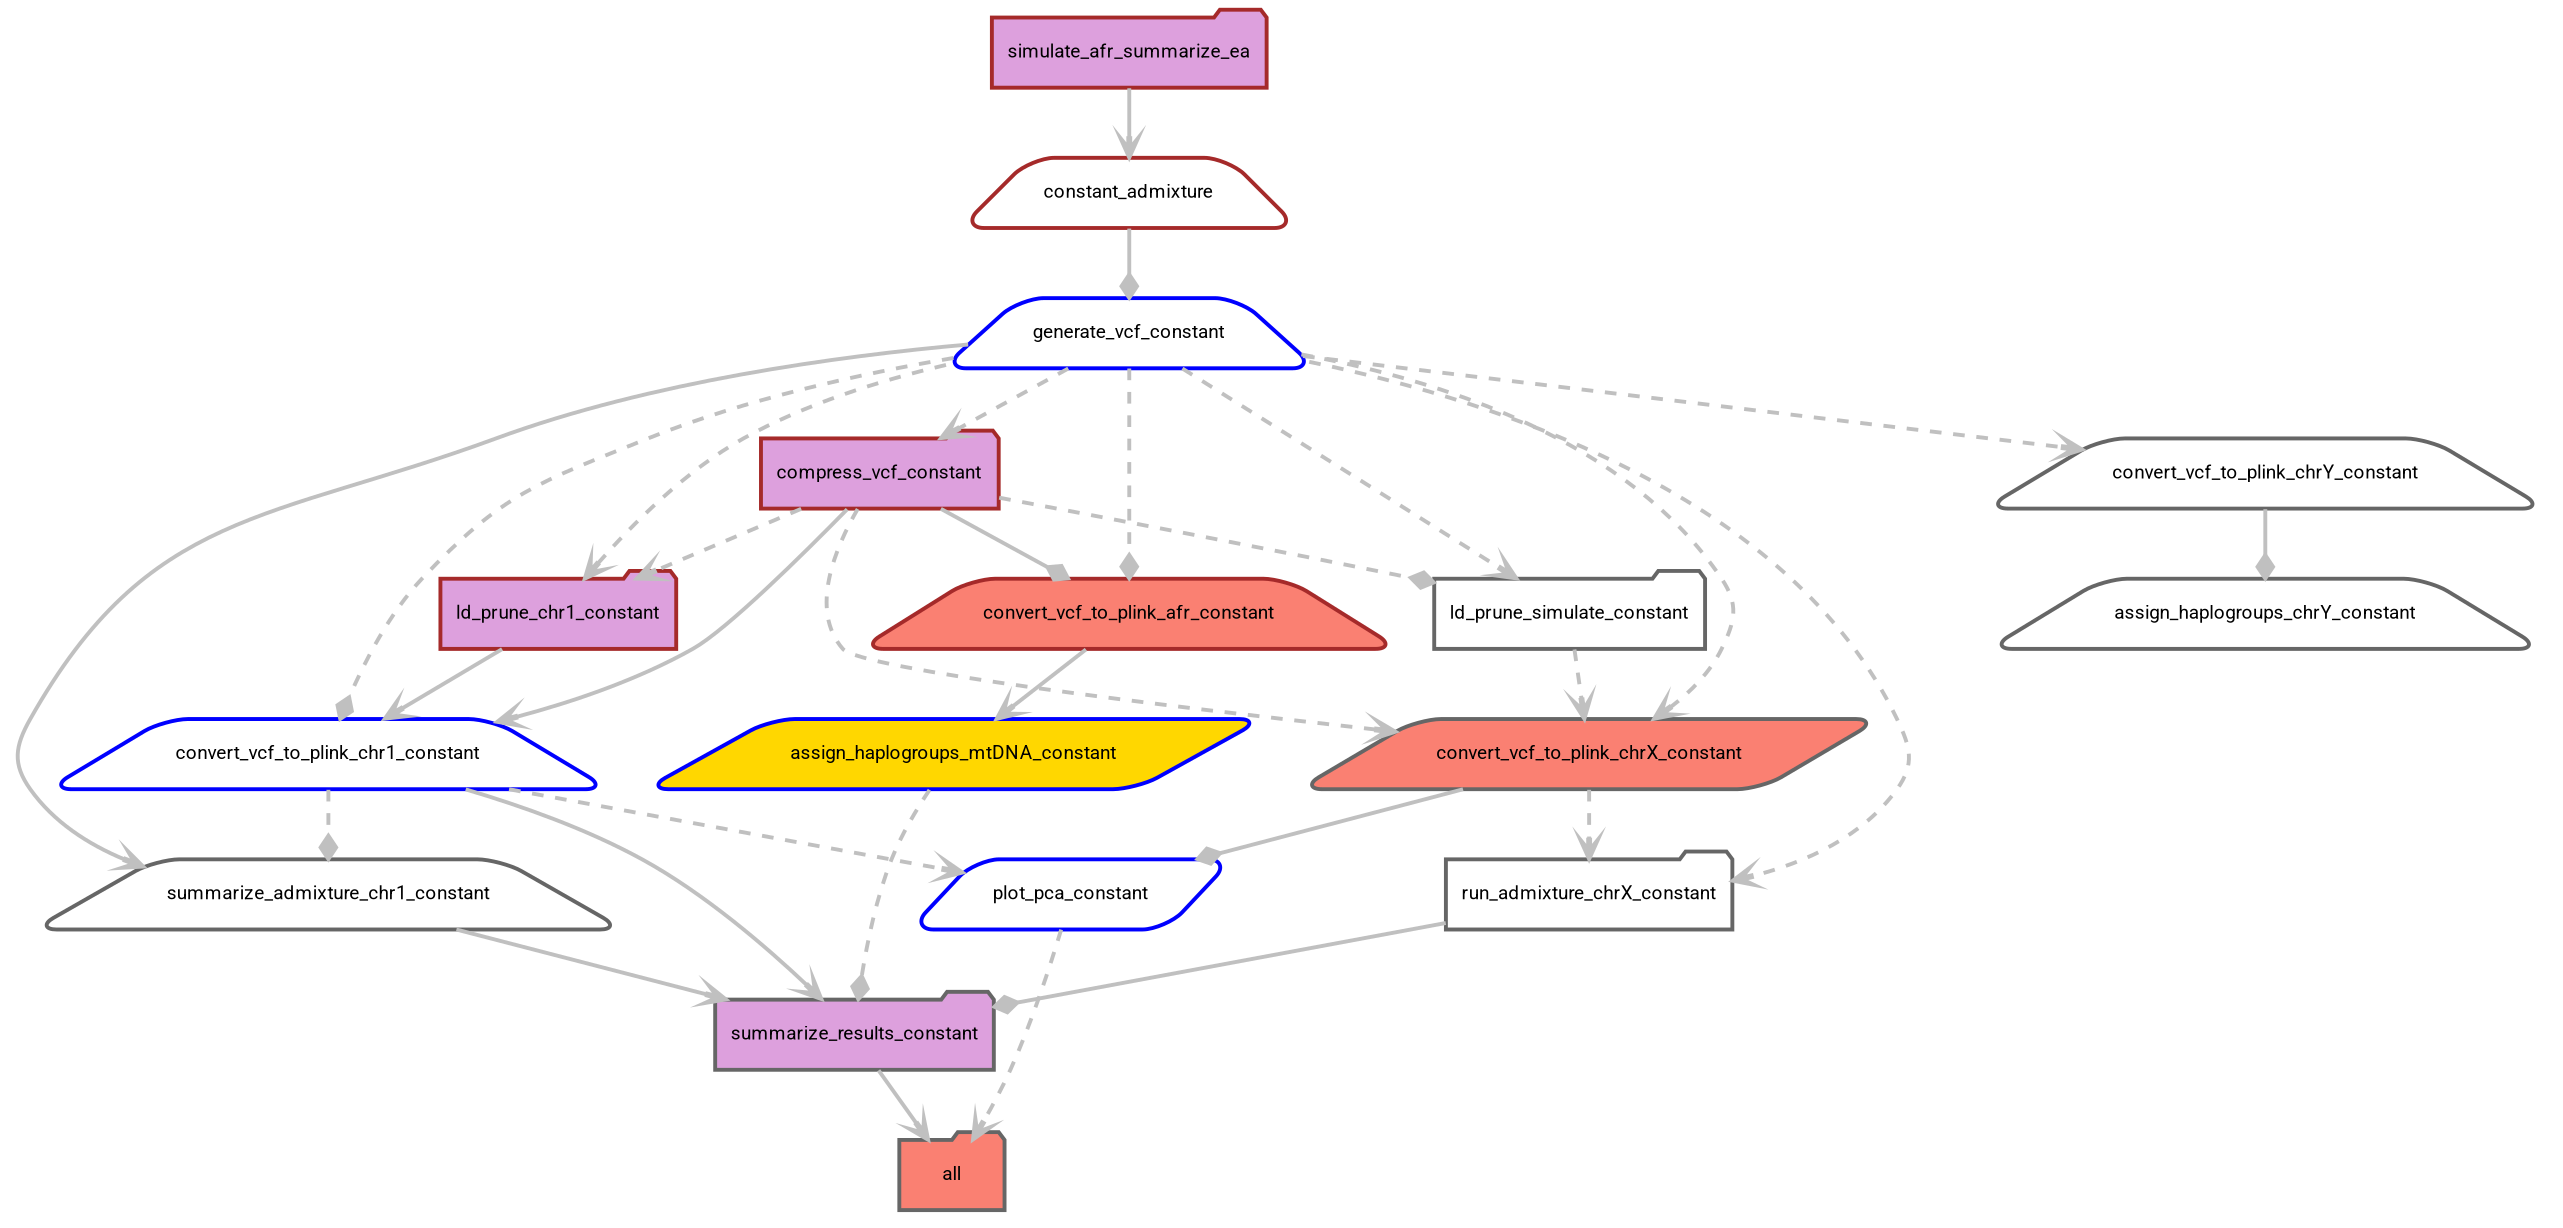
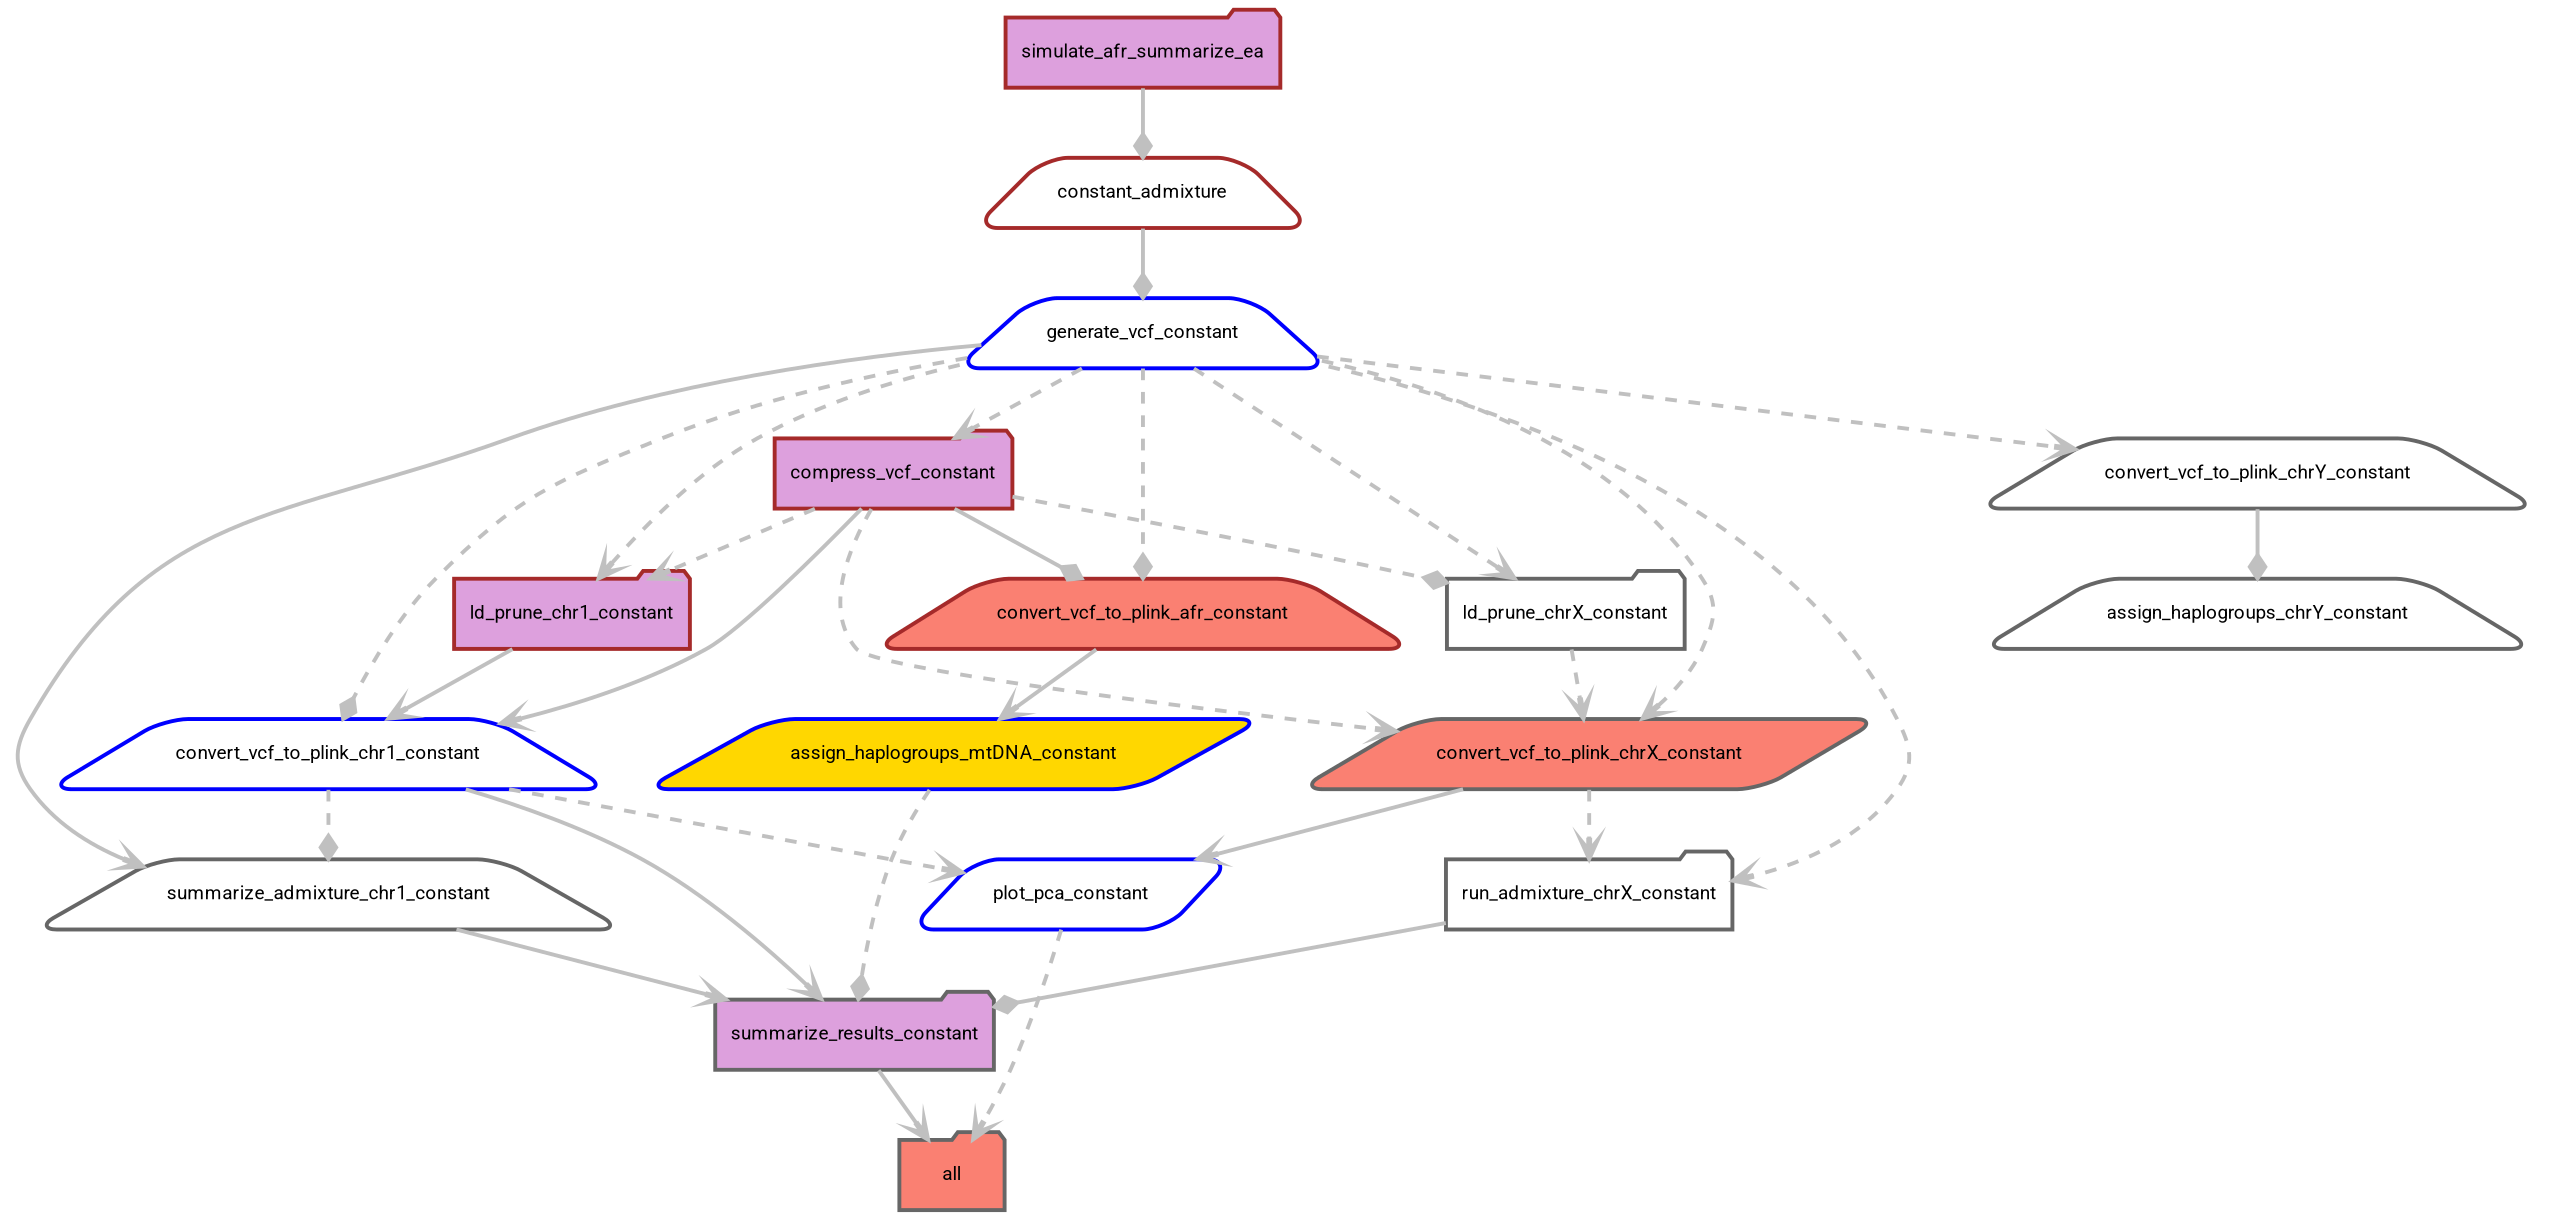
edge "simulate_afr_summarize_ea" -> "constant_admixture": arrowhead vee -> diamond
node "ld_prune_simulate_constant": label "ld_prune_simulate_constant" -> "ld_prune_chrX_constant"
edge "convert_vcf_to_plink_chrX_constant" -> "plot_pca_constant": arrowhead diamond -> vee
